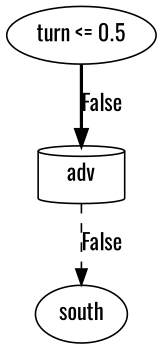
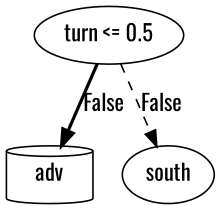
edge "adv" -> "south": now "turn <= 0.5" -> "south"
